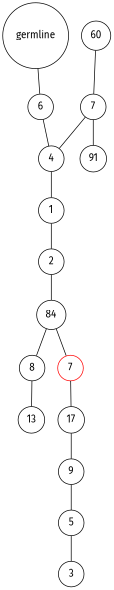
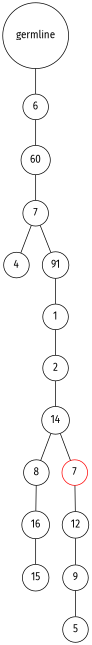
edge "6" -- "4": now "6" -- "60"
edge "4" -- "1": now "91" -- "1"
node "84": label "84" -> "14"
node "13": label "13" -> "16"
node "17": label "17" -> "12"
node "3": removed
node "15": added
